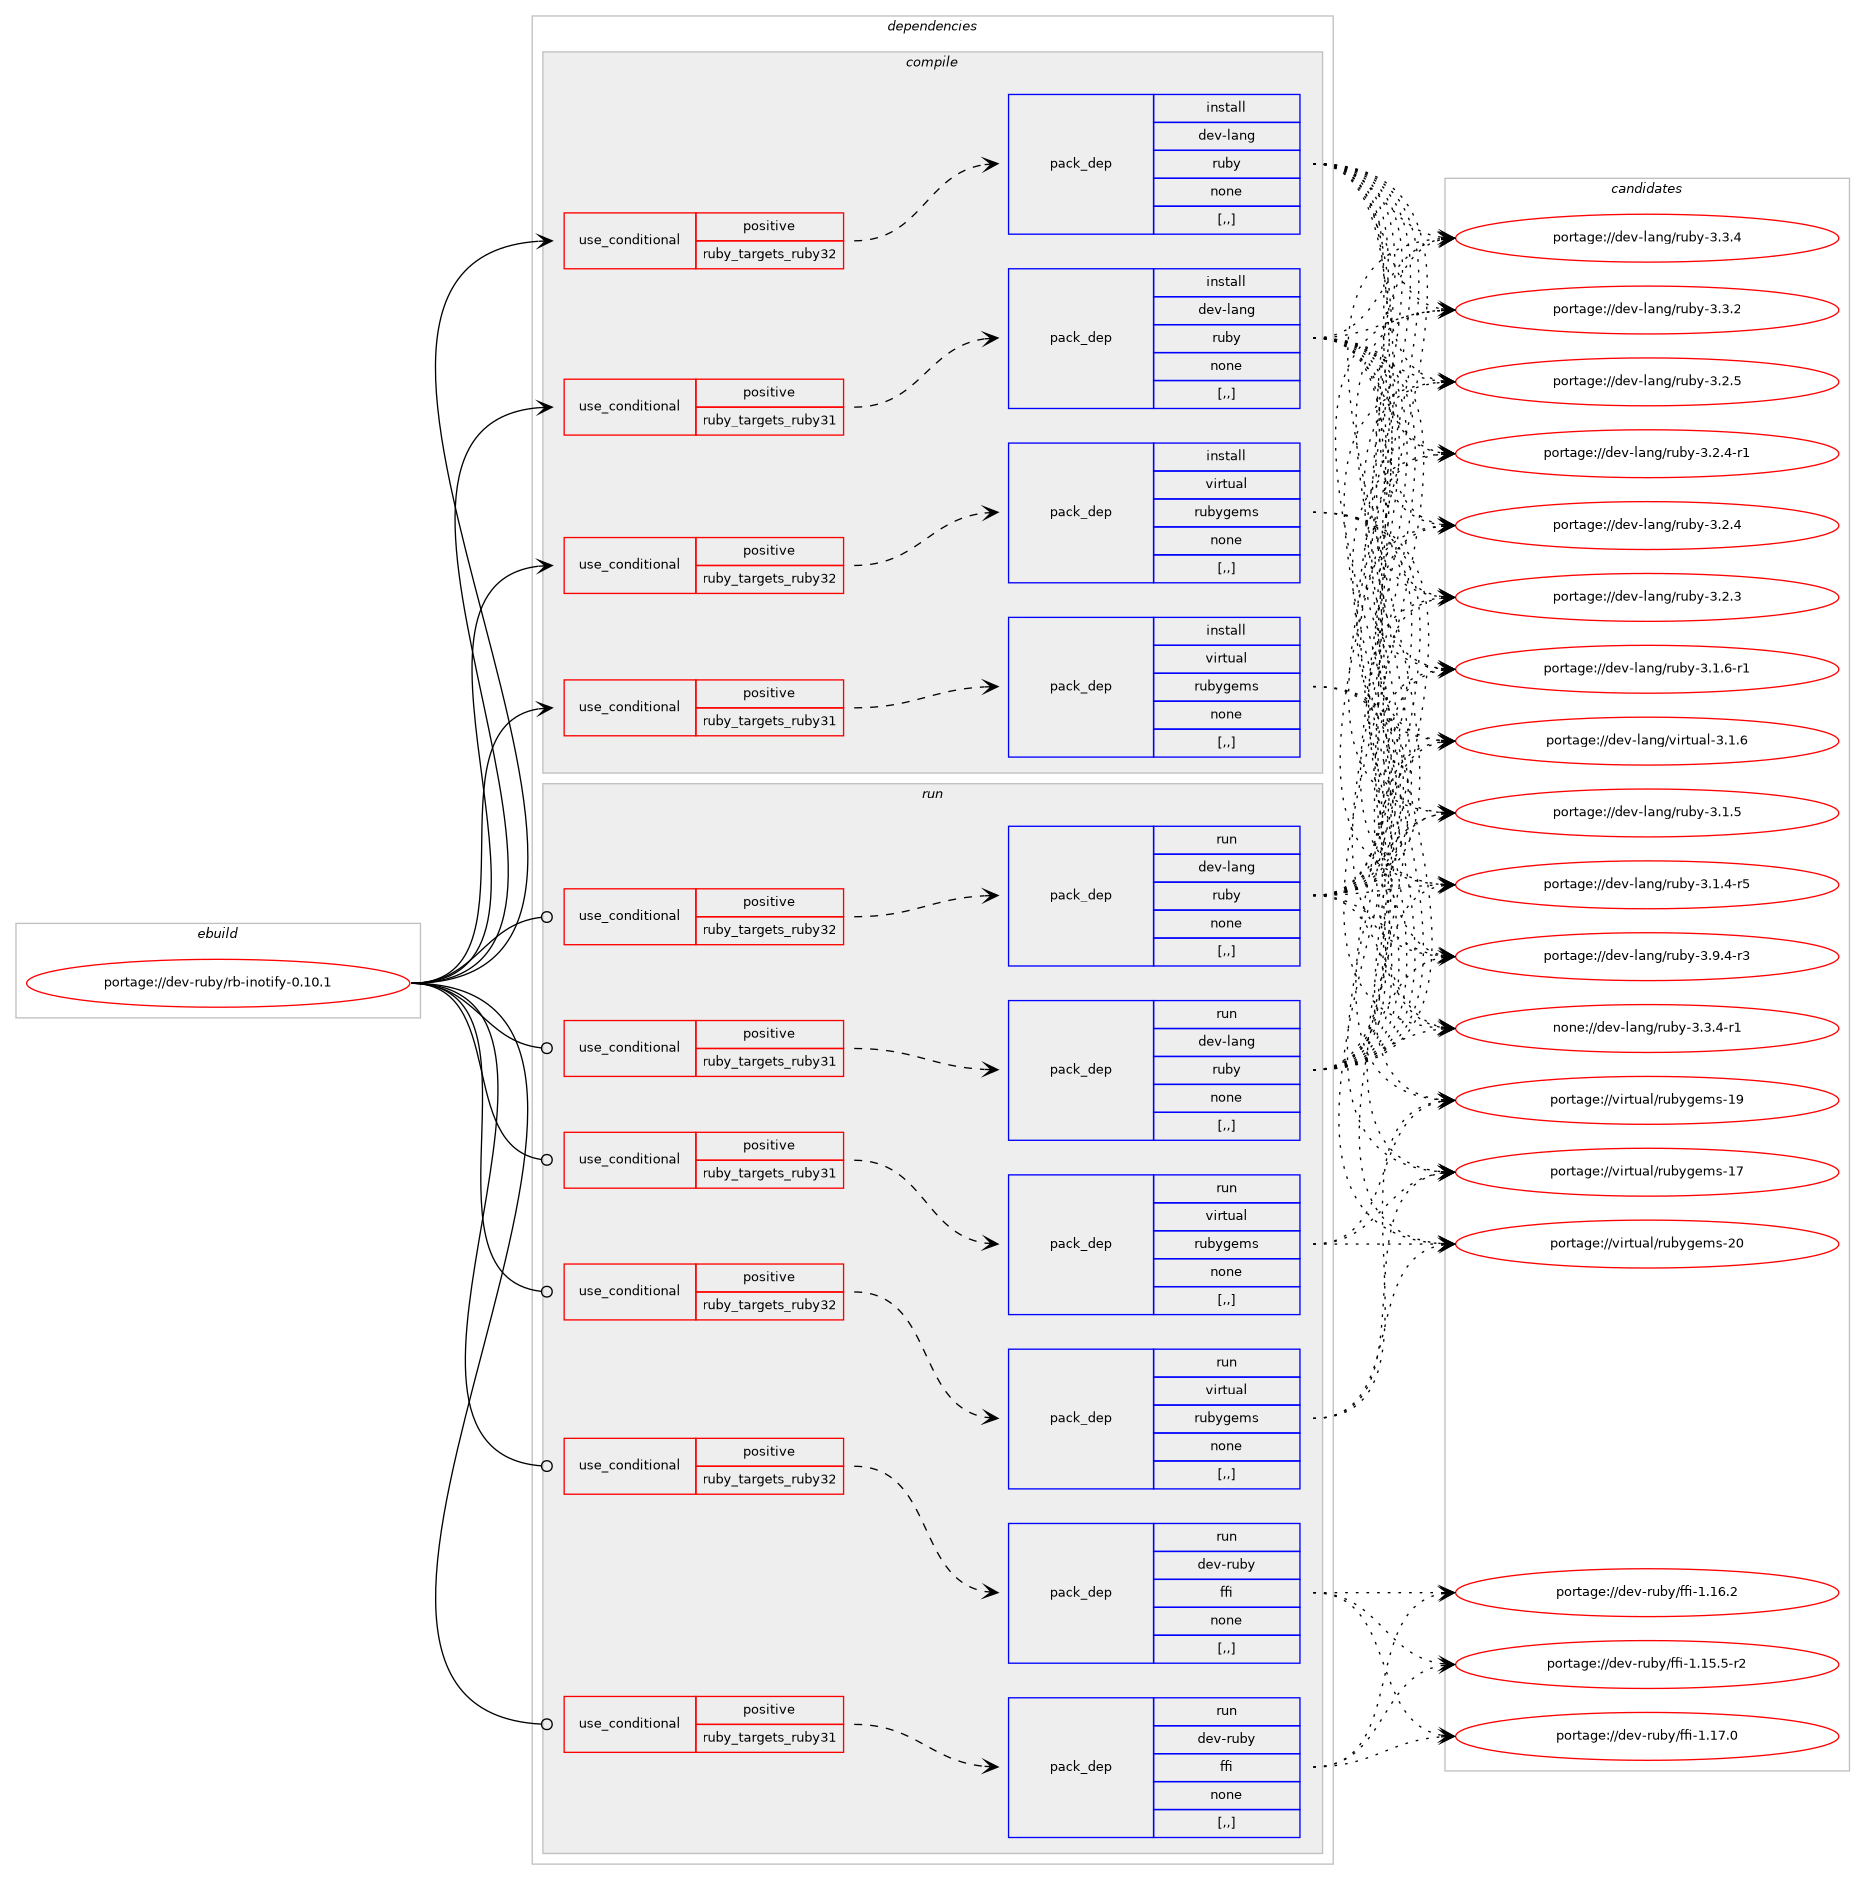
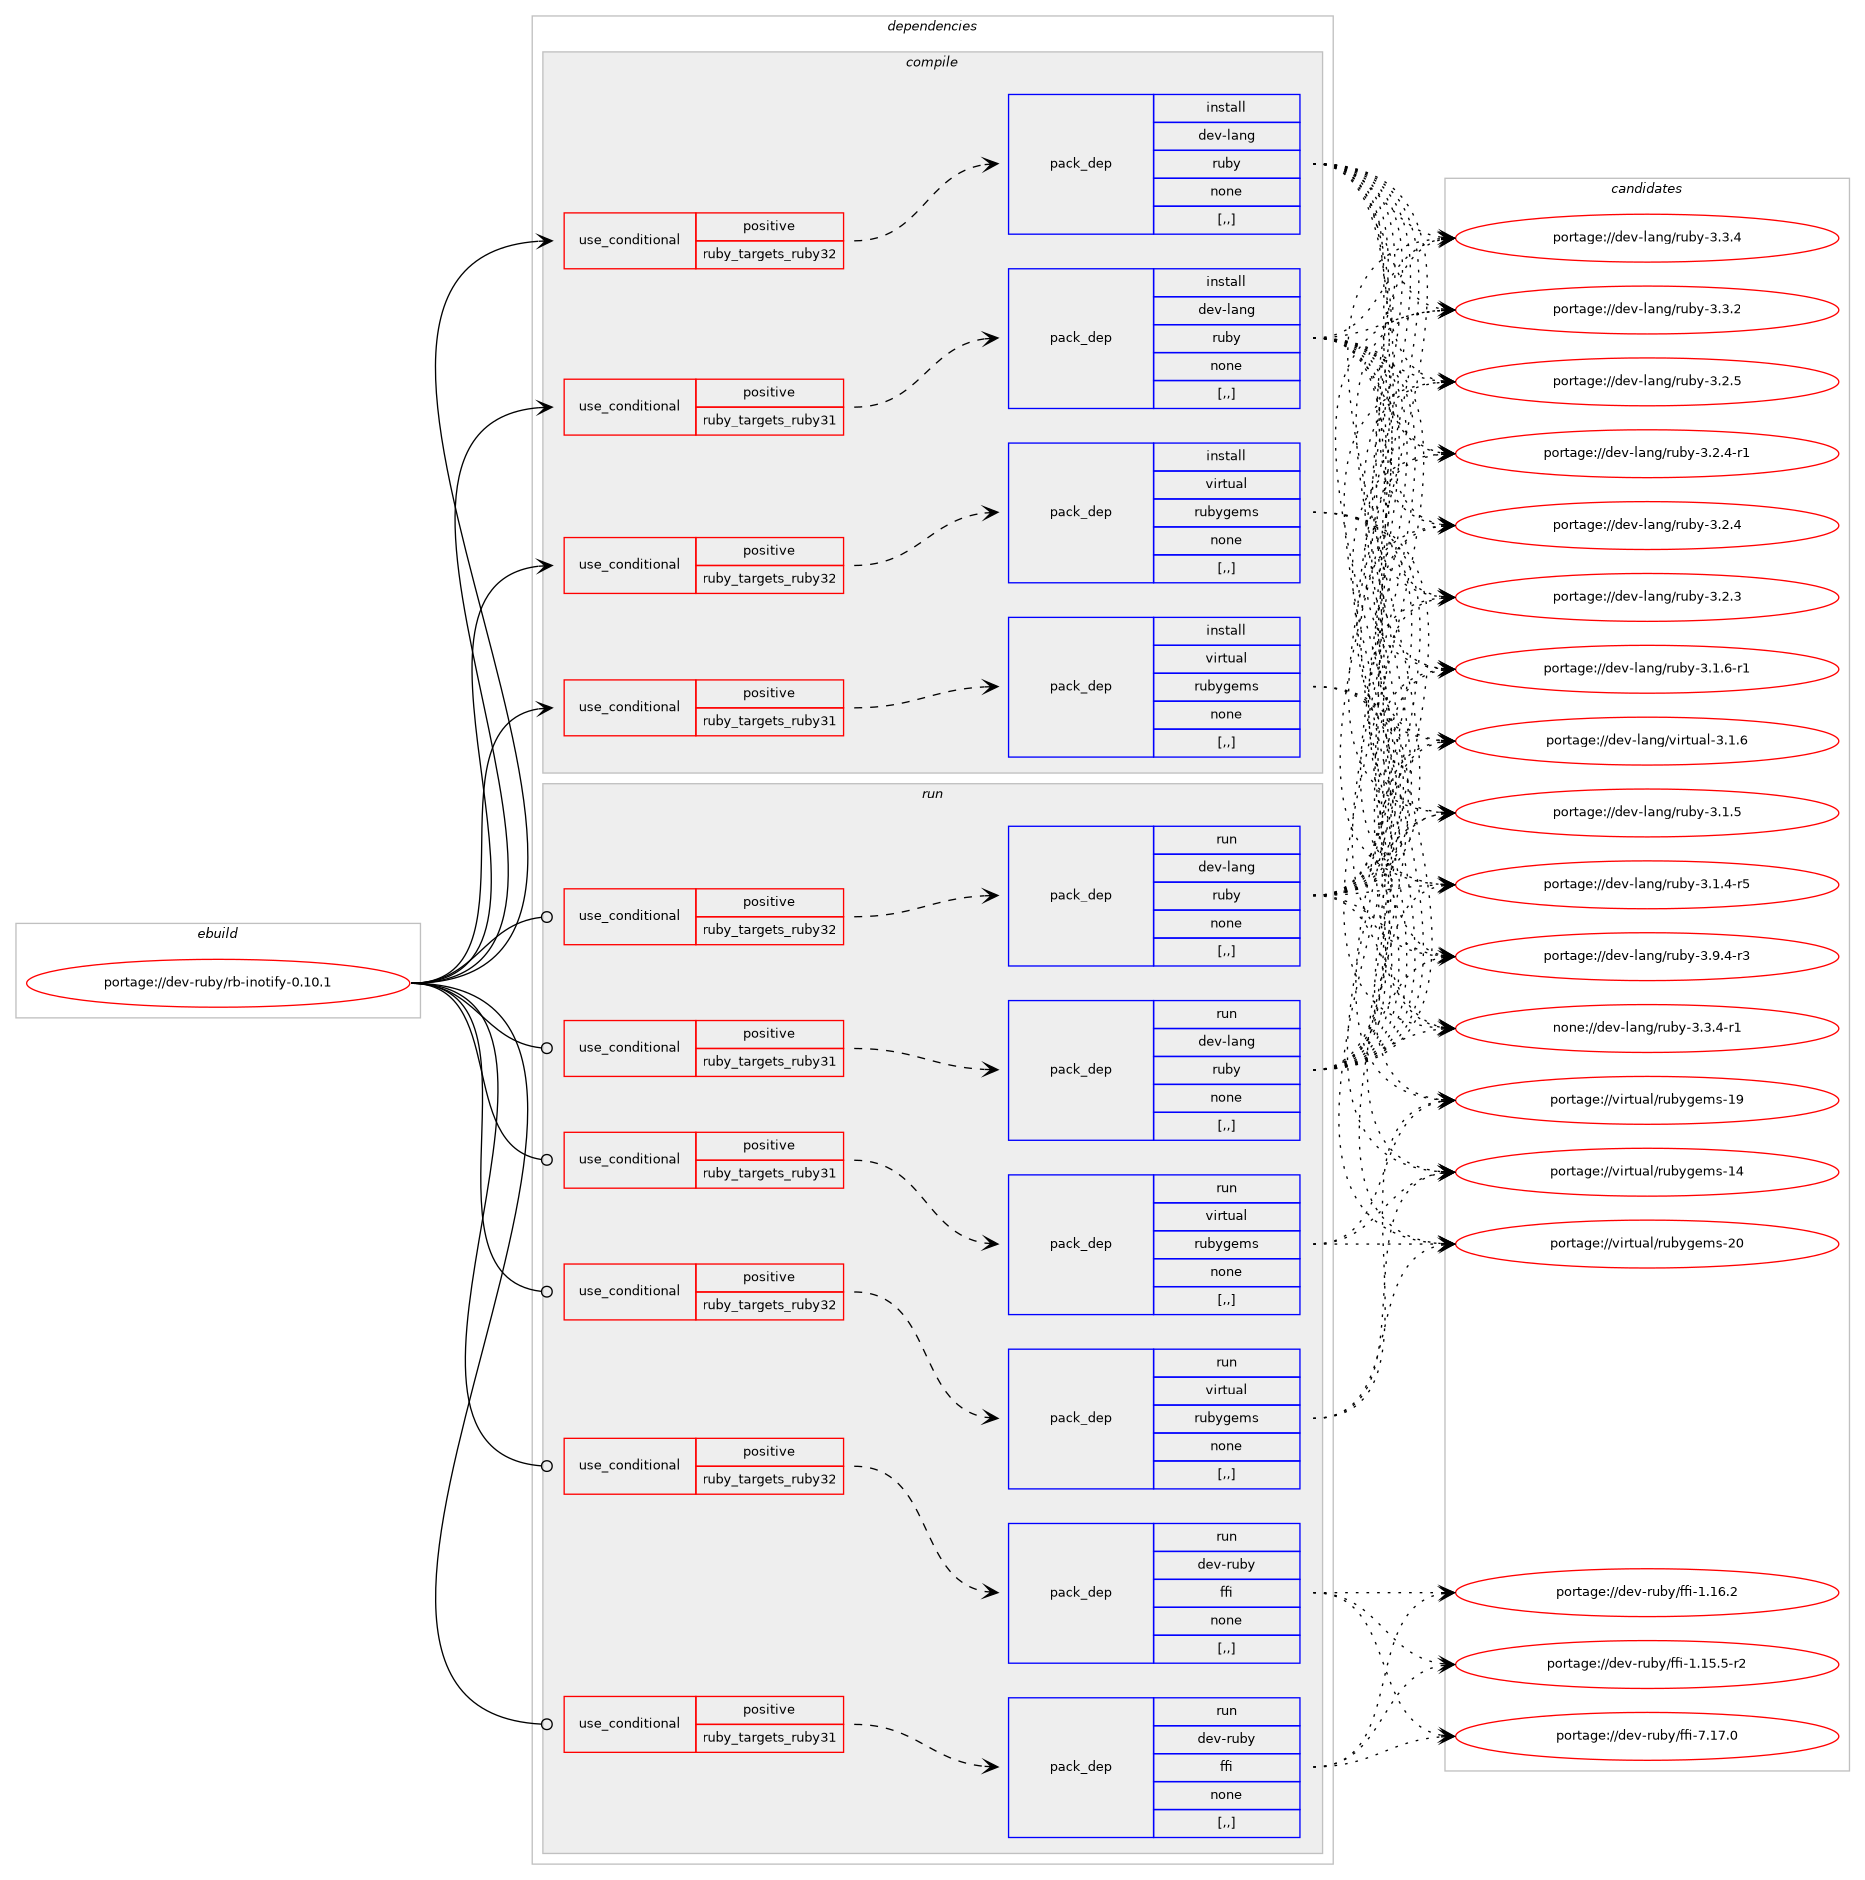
node "portage://virtual/rubygems-17": label "portage://virtual/rubygems-17" -> "portage://virtual/rubygems-14"
node "portage://dev-ruby/ffi-1.17.0": label "portage://dev-ruby/ffi-1.17.0" -> "portage://dev-ruby/ffi-7.17.0"
